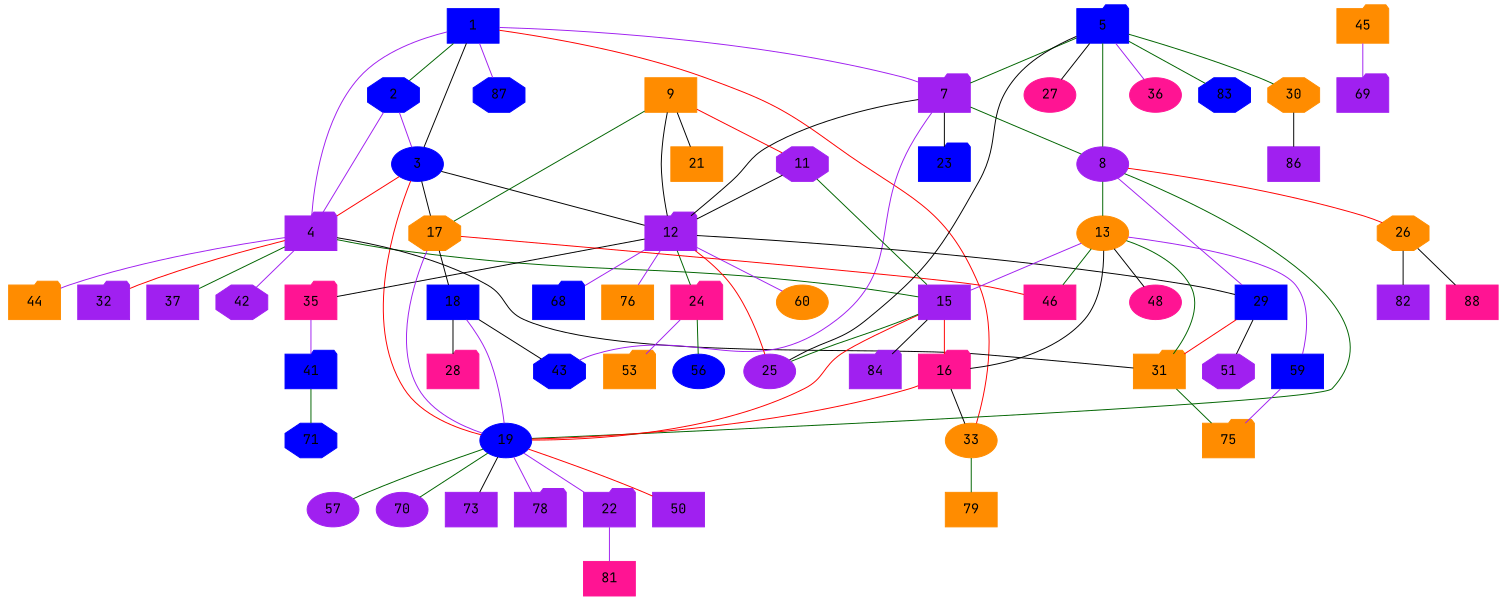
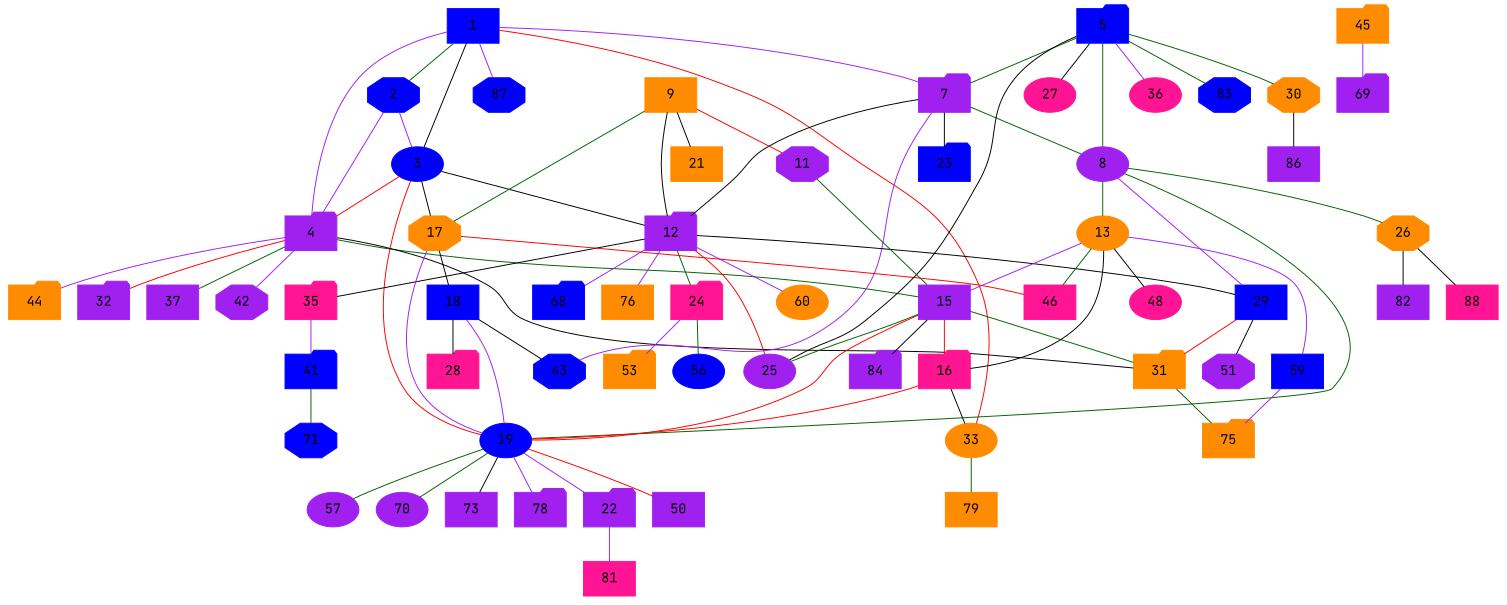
edge "8" -- "26": color red -> darkgreen
edge "11" -- "12": removed
edge "13" -- "31": now "15" -- "31"
